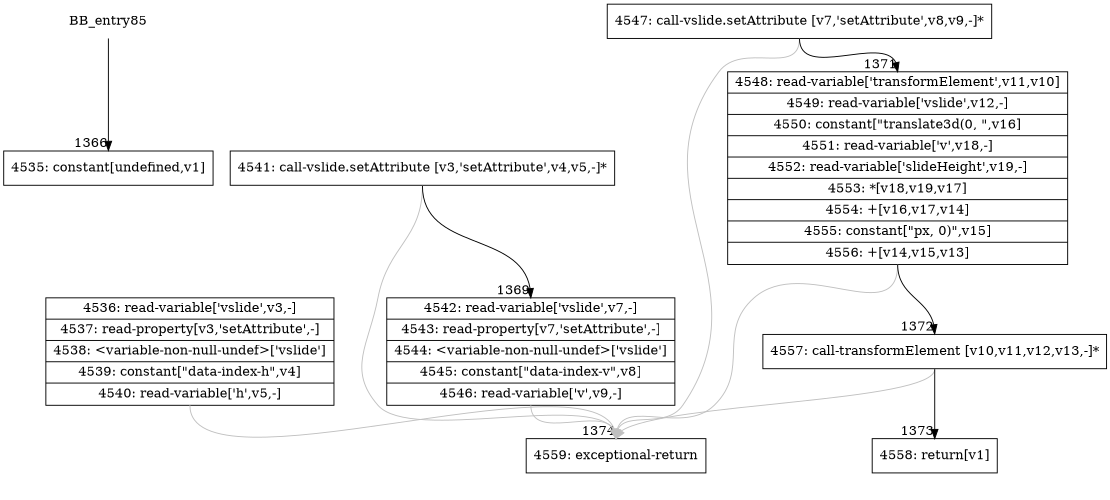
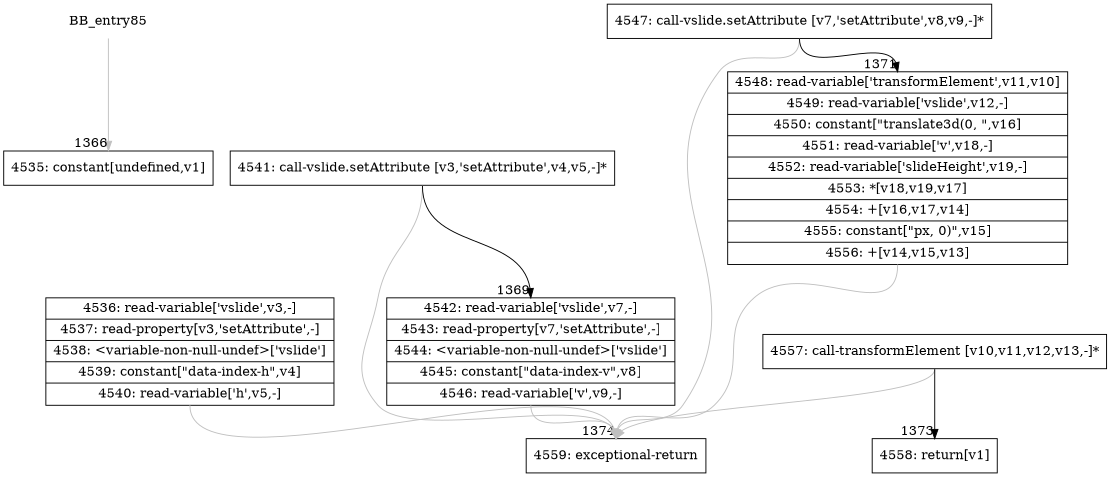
edge "BB_entry85" -> "4535: constant[undefined,v1]": color black -> gray
edge "4548: read-variable['transformElement',v11,v10]" -> "4557: call-transformElement [v10,v11,v12,v13,-]*": removed
